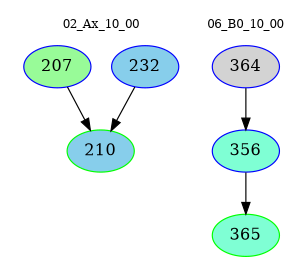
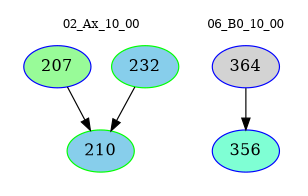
node "232": color blue -> green
node "365": removed
